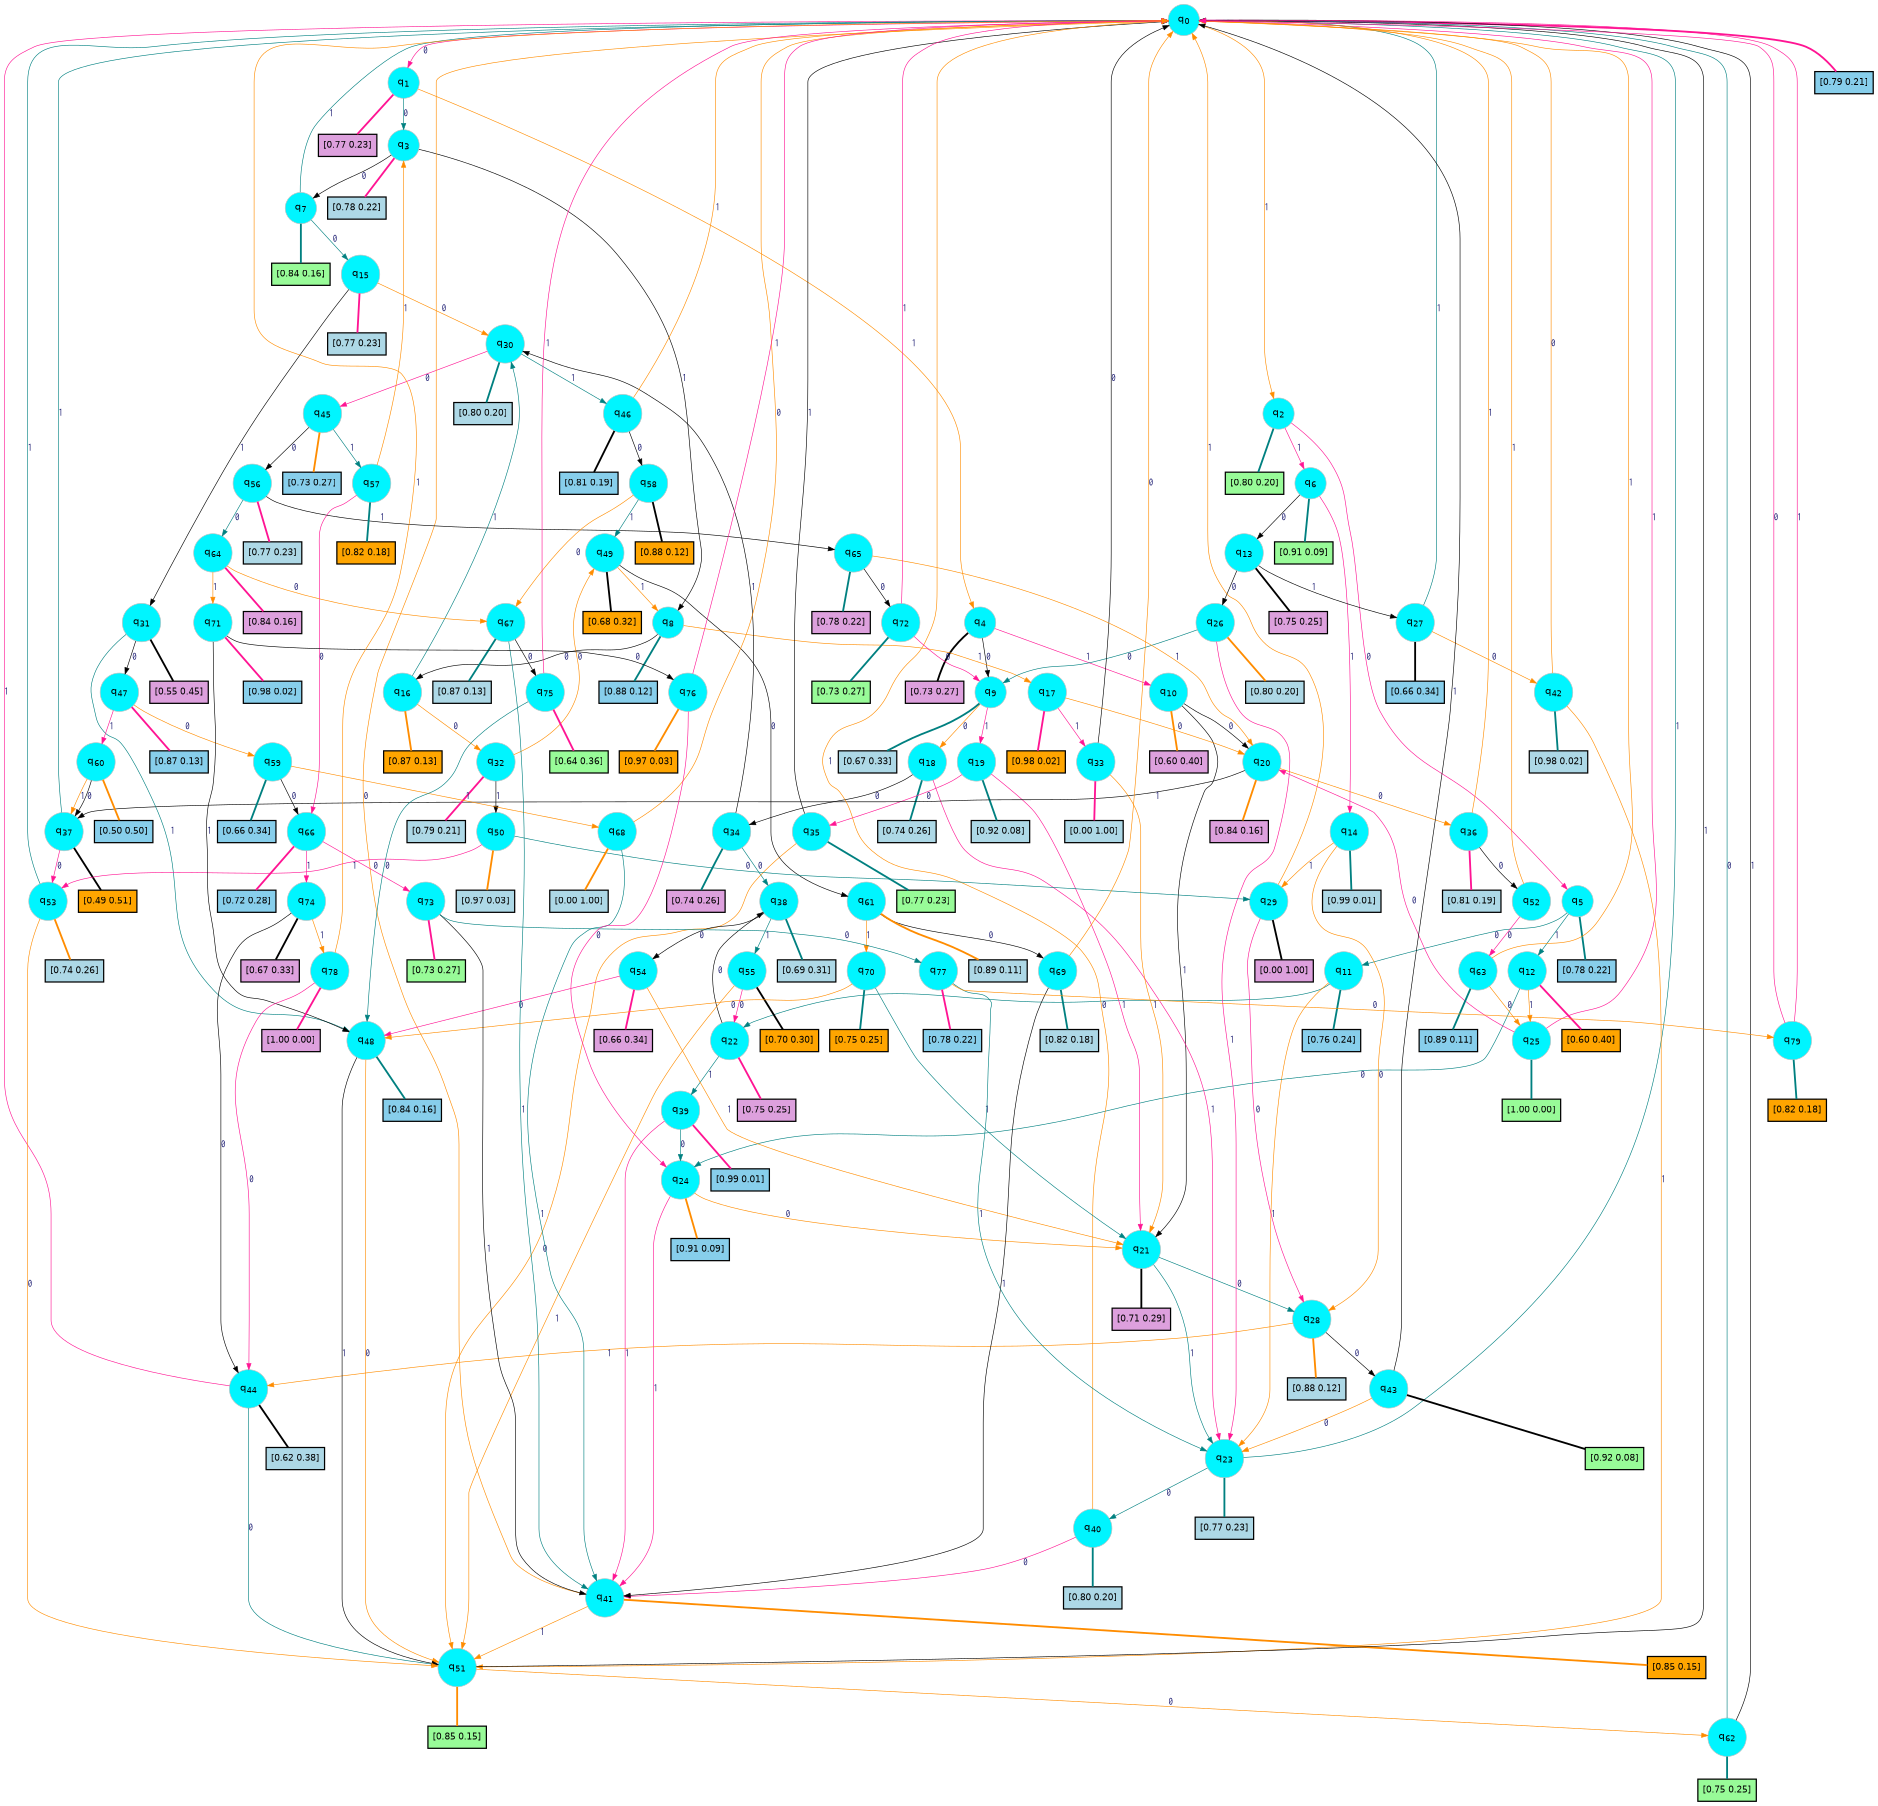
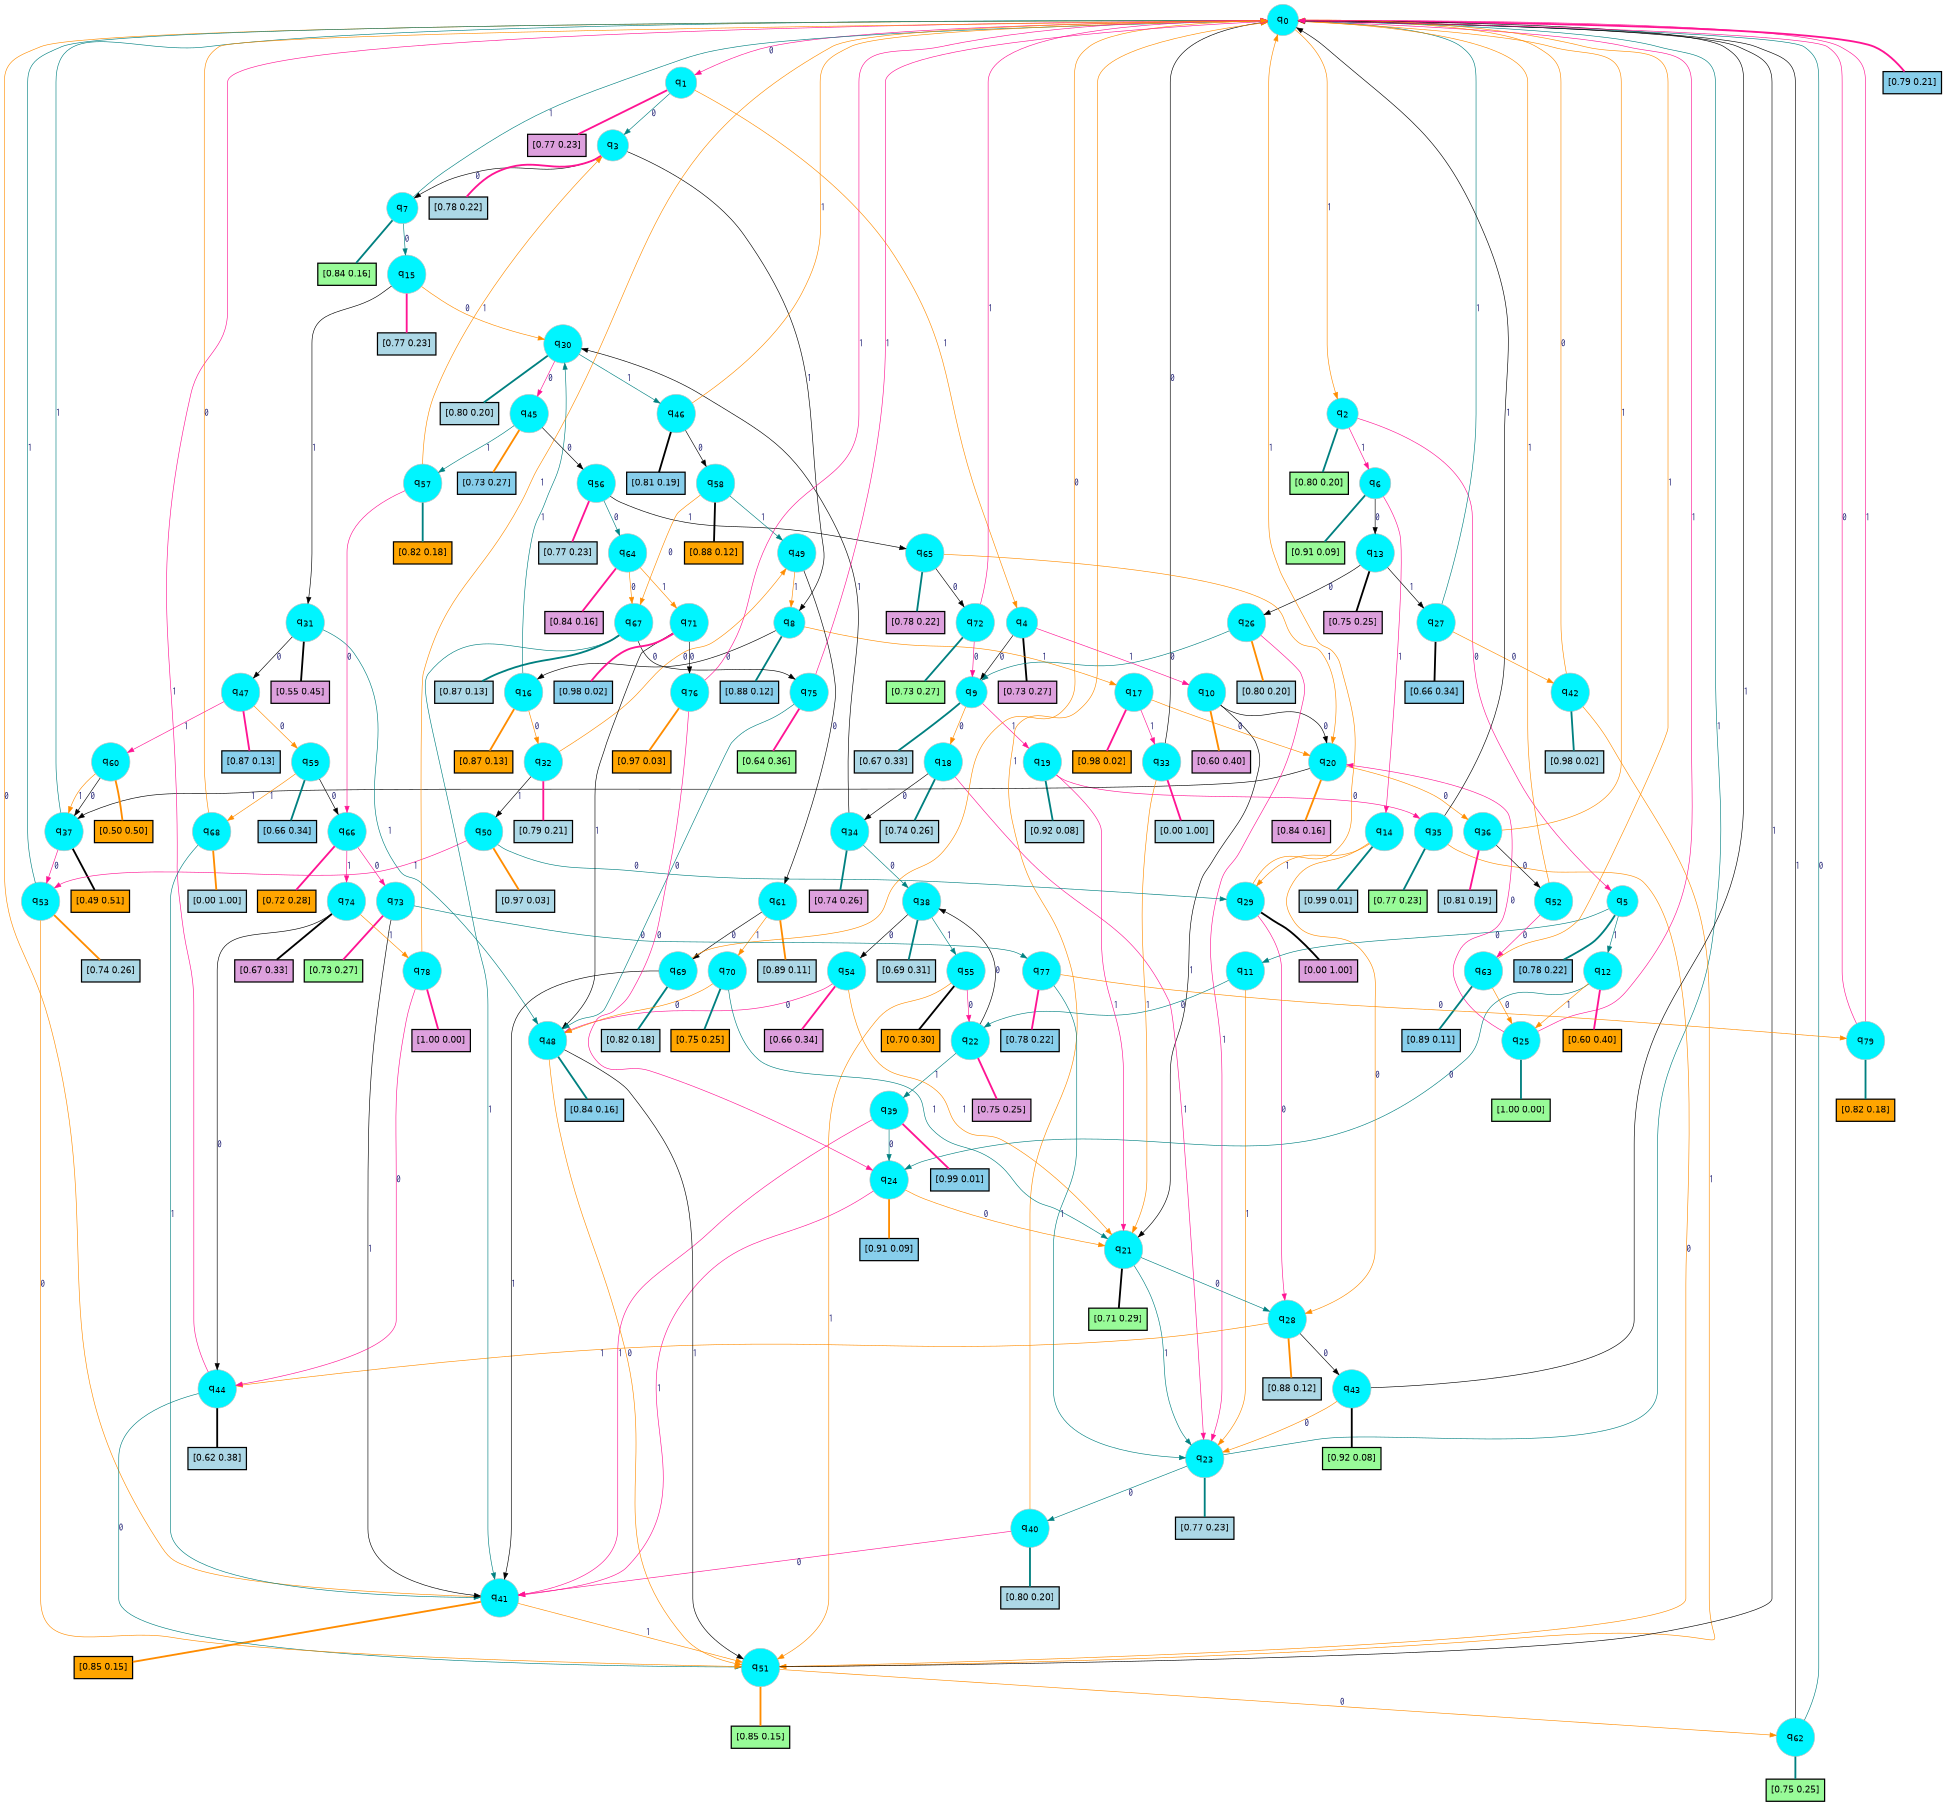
node "[0.68 0.32]": removed
node "[0.50 0.50]": fillcolor skyblue -> orange
node "[0.72 0.28]": fillcolor skyblue -> orange
node "[0.76 0.24]": removed
node "[0.71 0.29]": fillcolor plum -> palegreen
